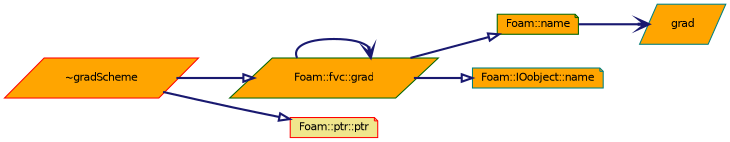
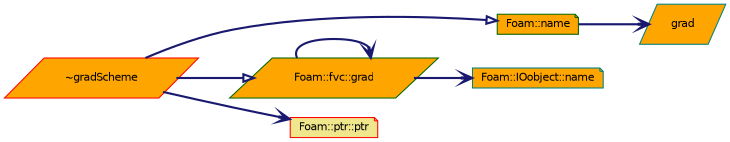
edge "Foam::fvc::grad" -> "Foam::name": now "~gradScheme" -> "Foam::name"
edge "Foam::fvc::grad" -> "Foam::IOobject::name": arrowhead onormal -> vee
edge "~gradScheme" -> "Foam::ptr::ptr": arrowhead onormal -> vee
